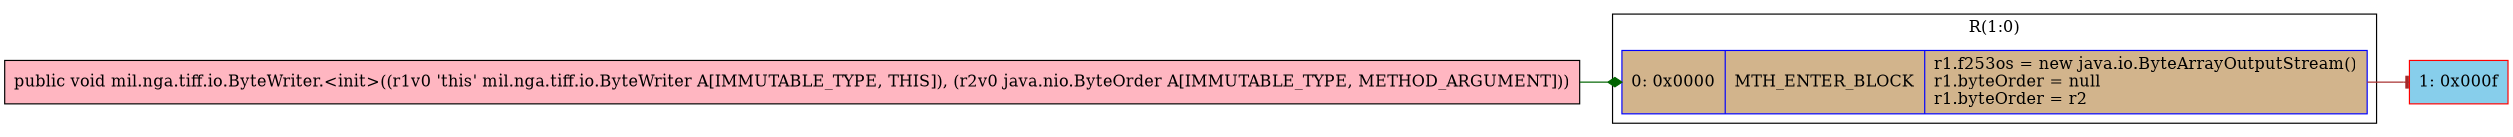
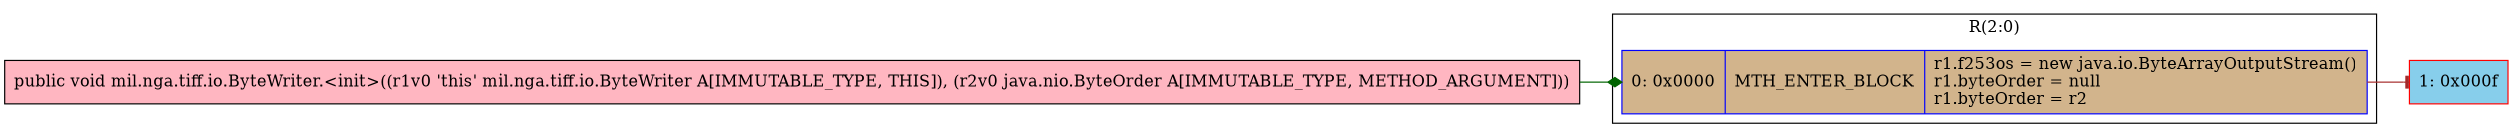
cluster "R(1:0)": label "R(1:0)" -> "R(2:0)"
